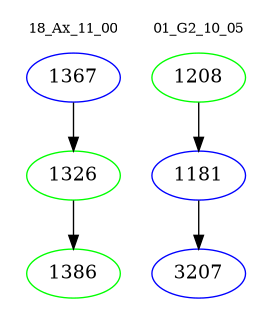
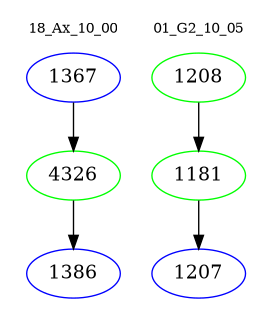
cluster "18_Ax_11_00": label "18_Ax_11_00" -> "18_Ax_10_00"
node "1326": label "1326" -> "4326"
node "1181": color blue -> green
node "1386": color green -> blue
node "3207": label "3207" -> "1207"
